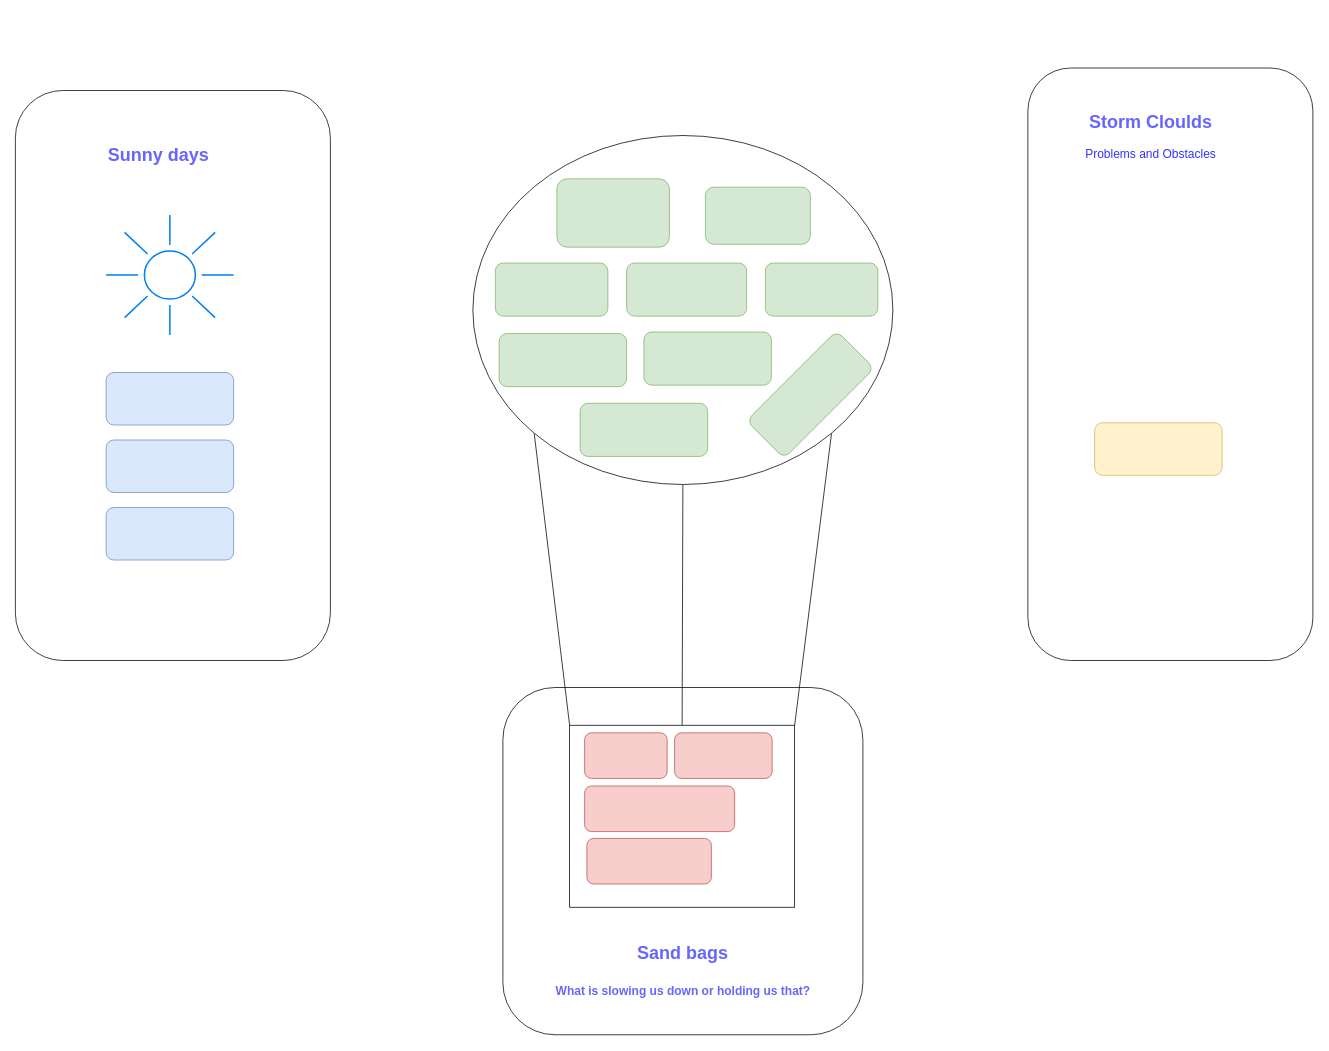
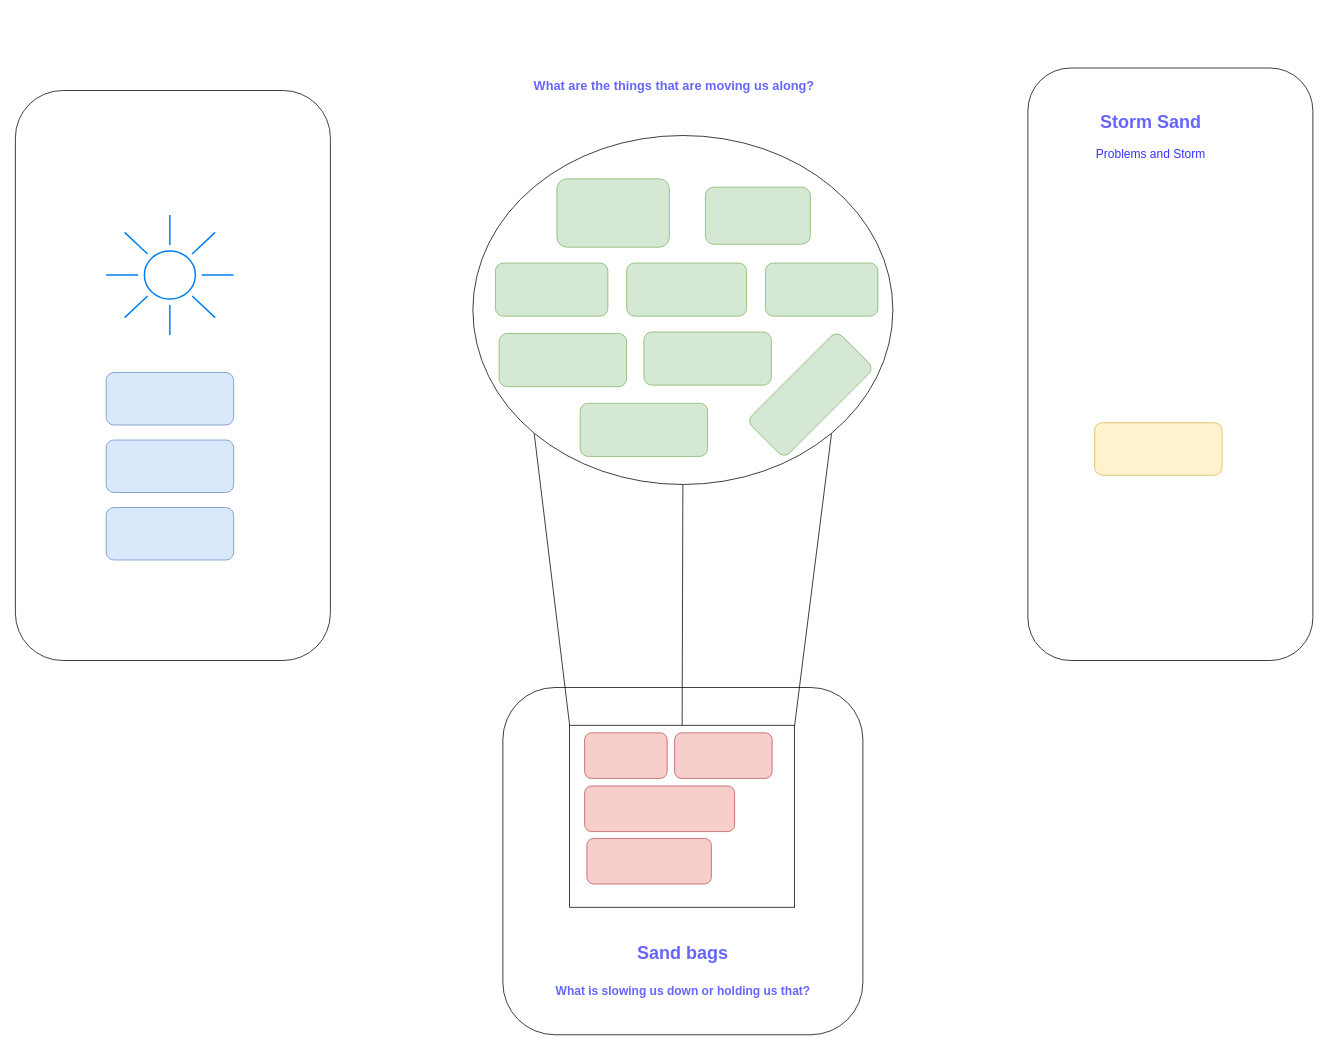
node "What are the things that are moving us along?": added
node "Storm Cloulds": label "Storm Cloulds" -> "Storm Sand"
node "Problems and Obstacles": label "Problems and Obstacles" -> "Problems and Storm"
node "Sunny days": removed
